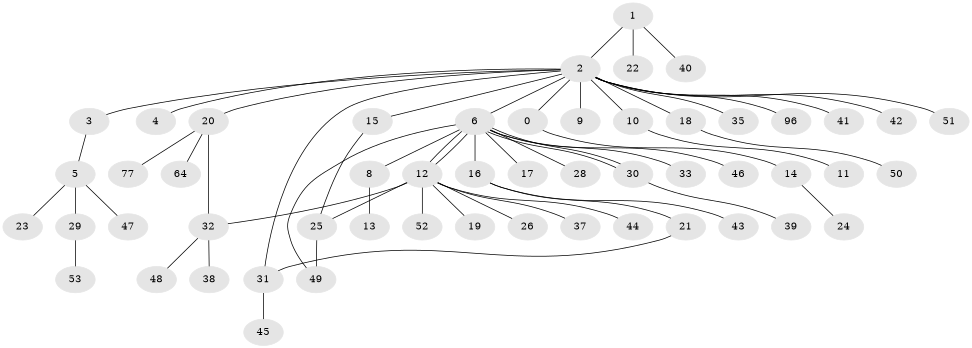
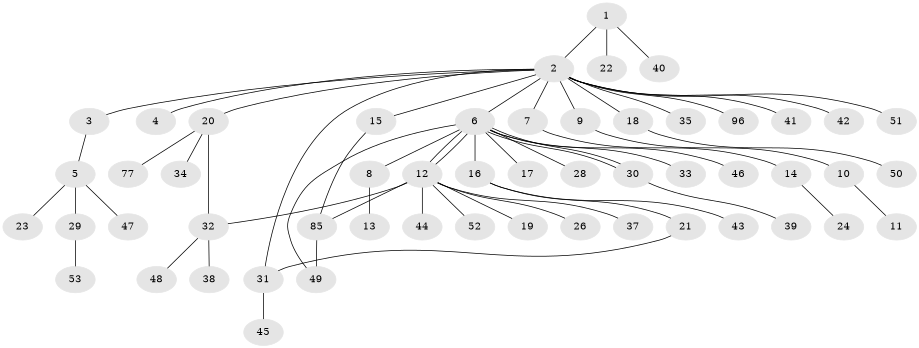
edge "2" -- "10": now "9" -- "10"
node "0": label "0" -> "7"
node "64": label "64" -> "34"
node "25": label "25" -> "85"
